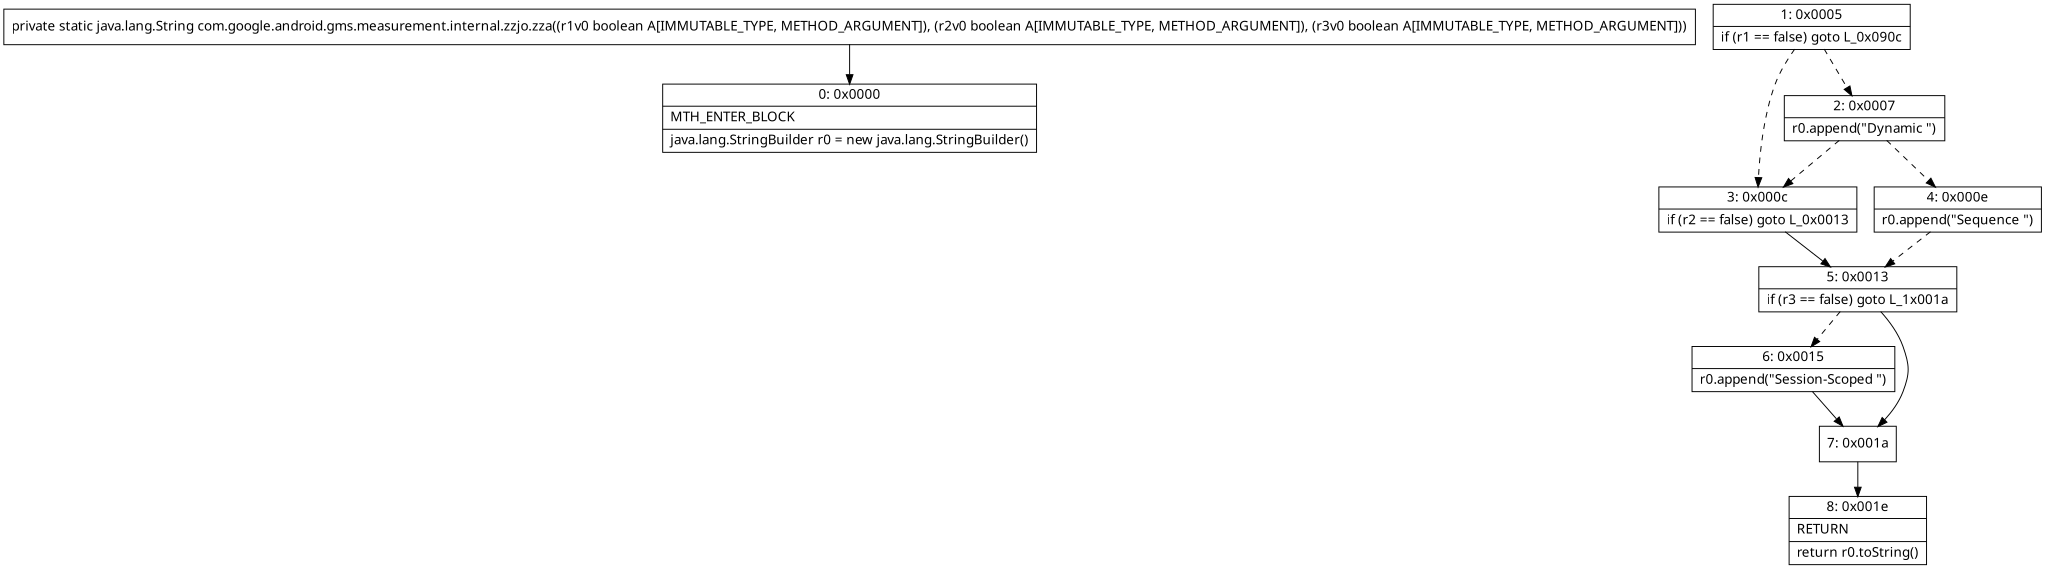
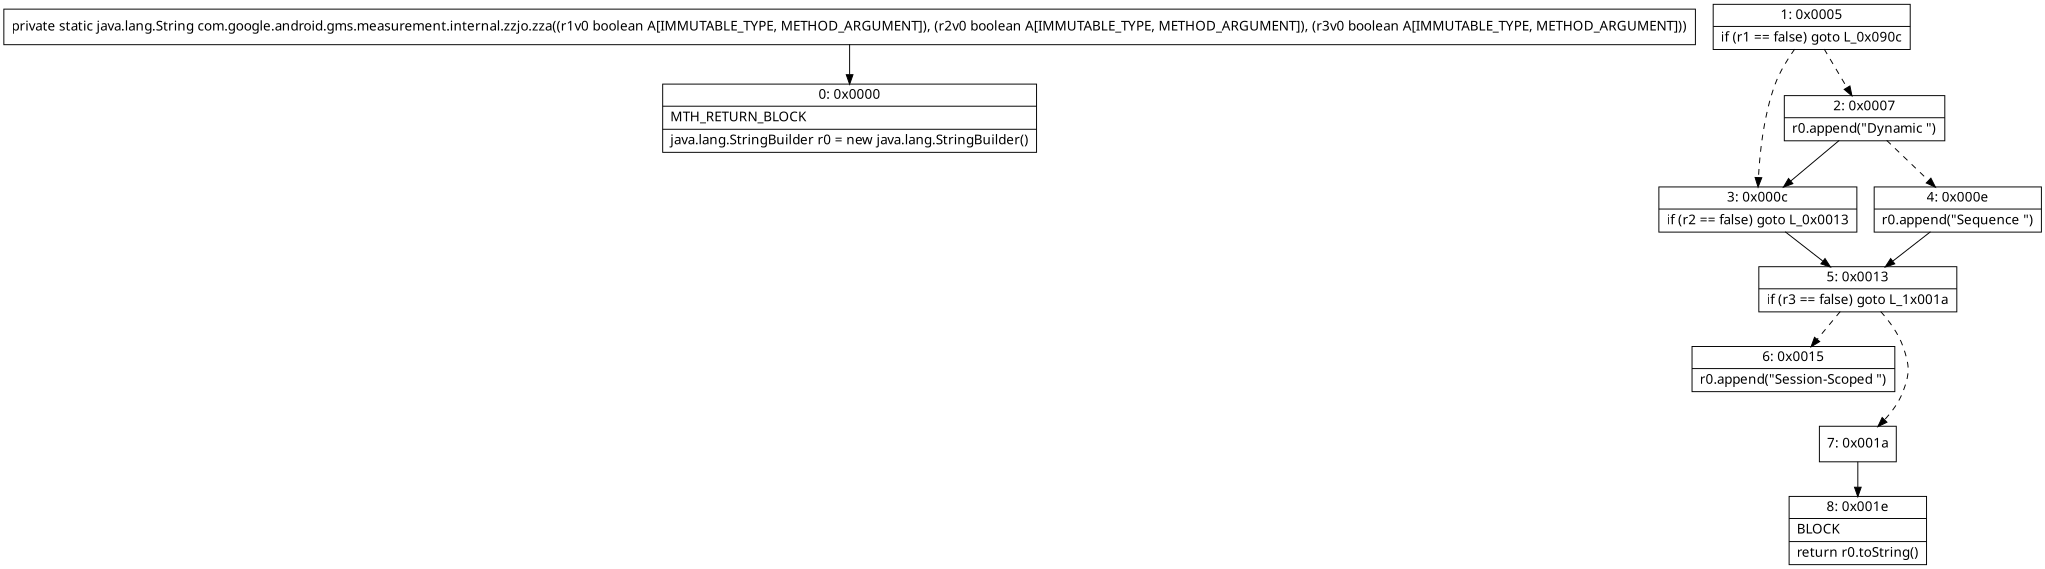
node "0: 0x0000": text "MTH_ENTER_BLOCK" -> "MTH_RETURN_BLOCK"
edge "2: 0x0007" -> "3: 0x000c": style dashed -> solid
edge "4: 0x000e" -> "5: 0x0013": style dashed -> solid
edge "5: 0x0013" -> "7: 0x001a": style solid -> dashed
edge "6: 0x0015" -> "7: 0x001a": removed
node "8: 0x001e": text "RETURN" -> "BLOCK"
